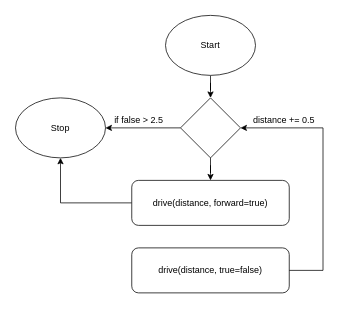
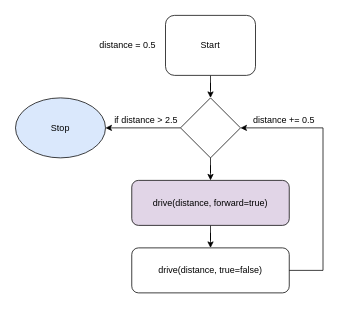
node "distance = 0.5": added
node "Start": shape ellipse -> rounded rectangle
node "if false > 2.5": label "if false > 2.5" -> "if distance > 2.5"
node "Stop": fillcolor #ffffff -> #dae8fc
edge "drive(distance, forward=true)" -> "Stop": now "drive(distance, forward=true)" -> "drive(distance, true=false)"
node "drive(distance, forward=true)": fillcolor #ffffff -> #e1d5e7
